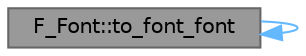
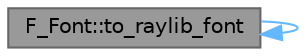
node "F_Font::to_font_font": label "F_Font::to_font_font" -> "F_Font::to_raylib_font"
